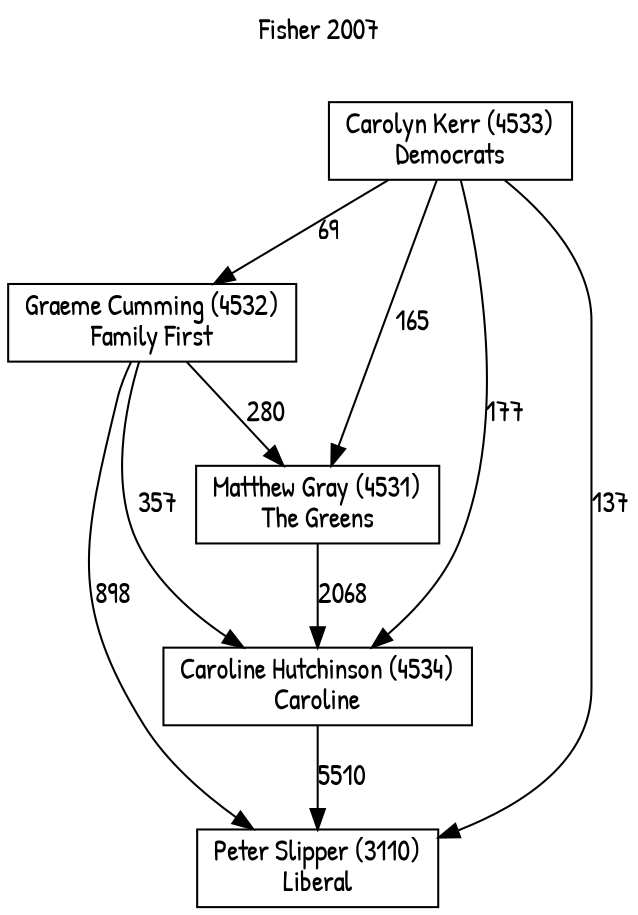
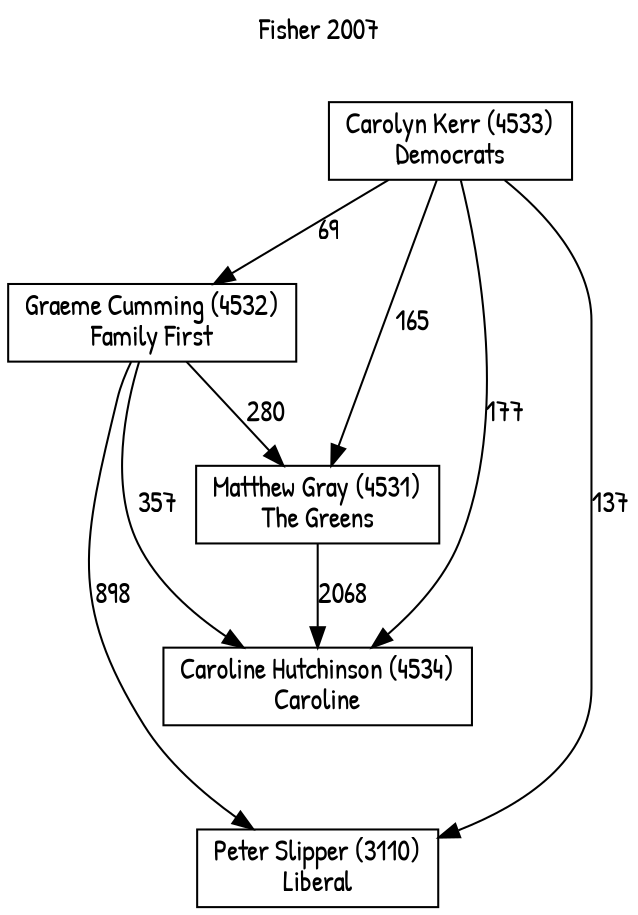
edge "Caroline Hutchinson (4534) Caroline" -> "Peter Slipper (3110) Liberal": removed, label "5510"
